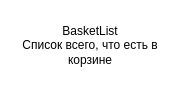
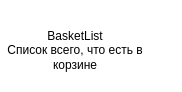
node "BasketList Список всего, что есть в корзине": moved (91, 46) -> (76, 51)
